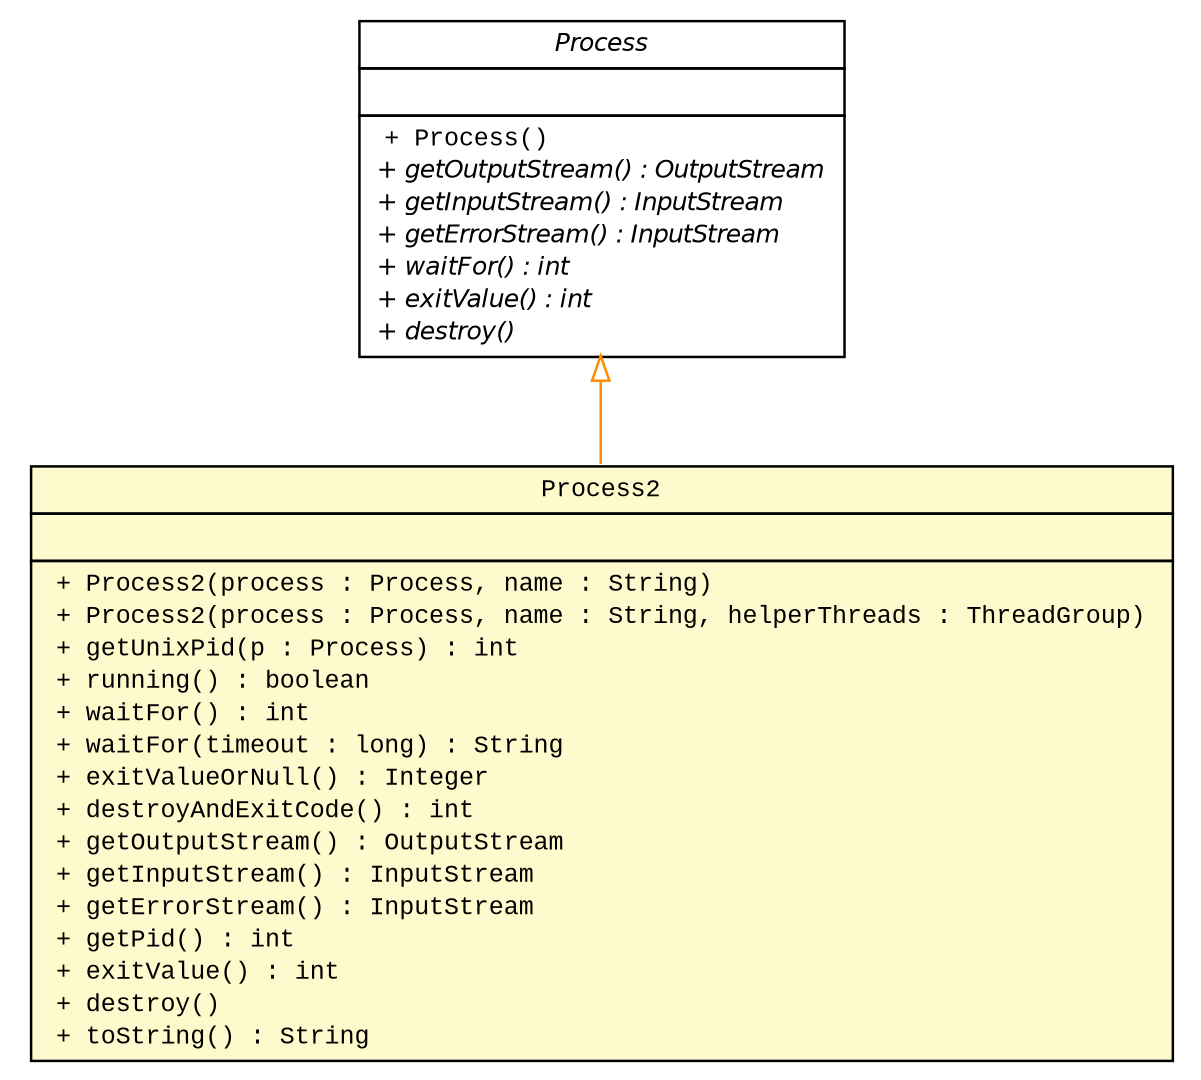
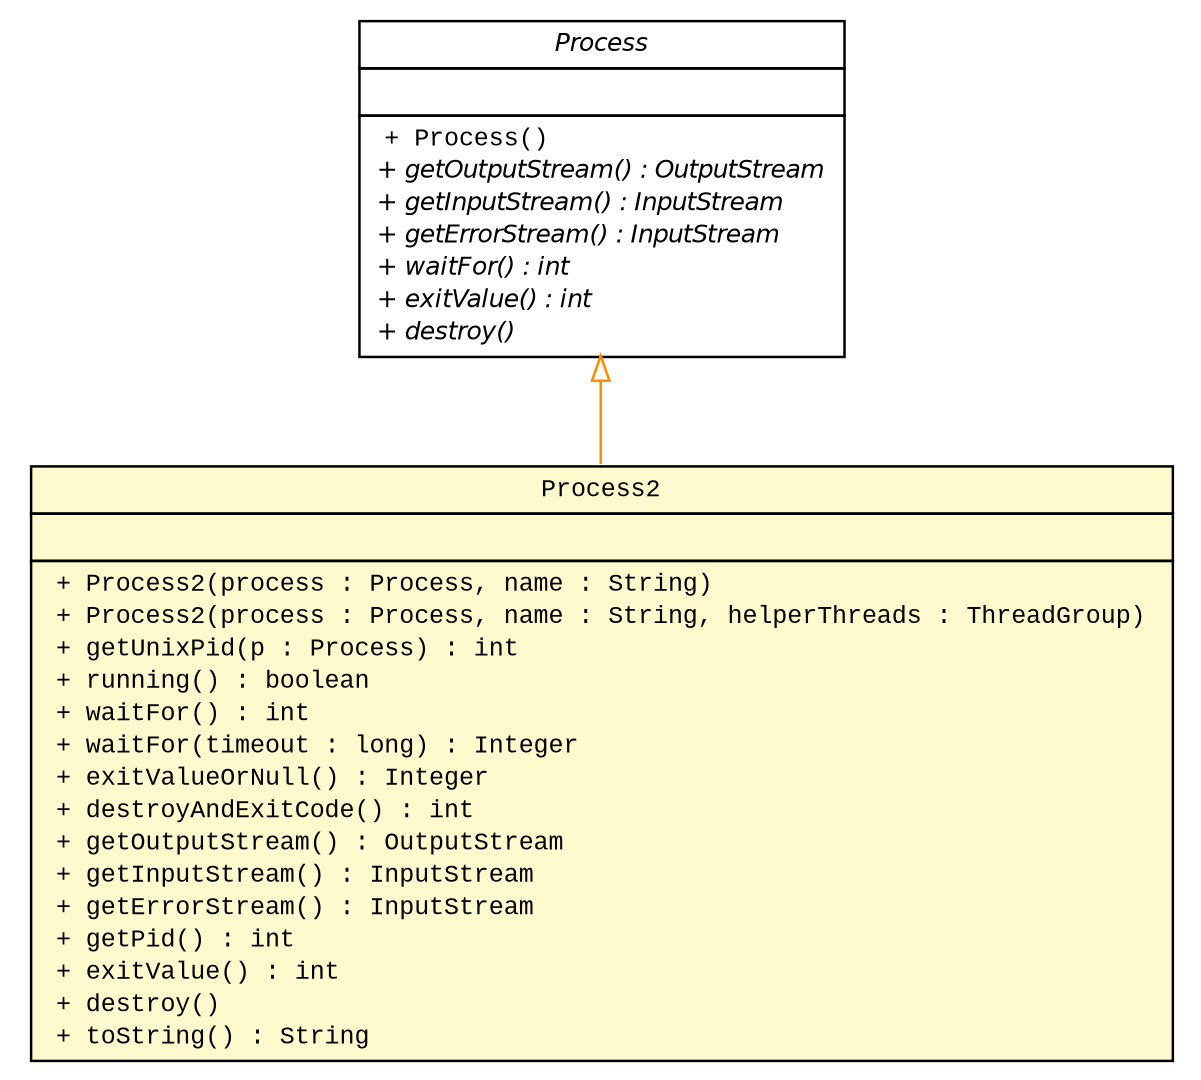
node "Process2": text "+ waitFor(timeout : long) : String" -> "+ waitFor(timeout : long) : Integer"
